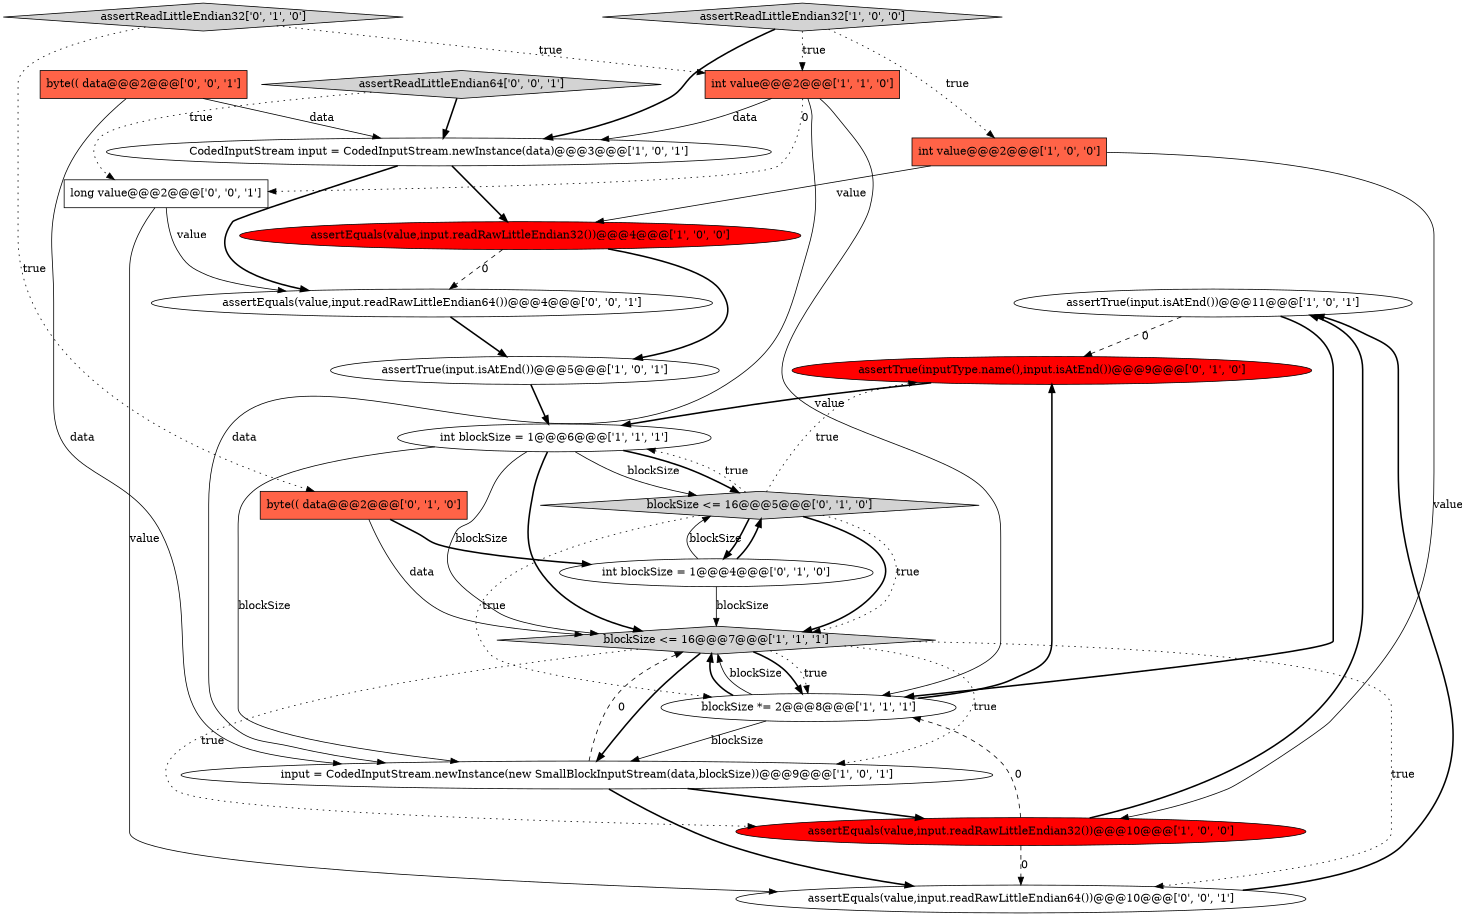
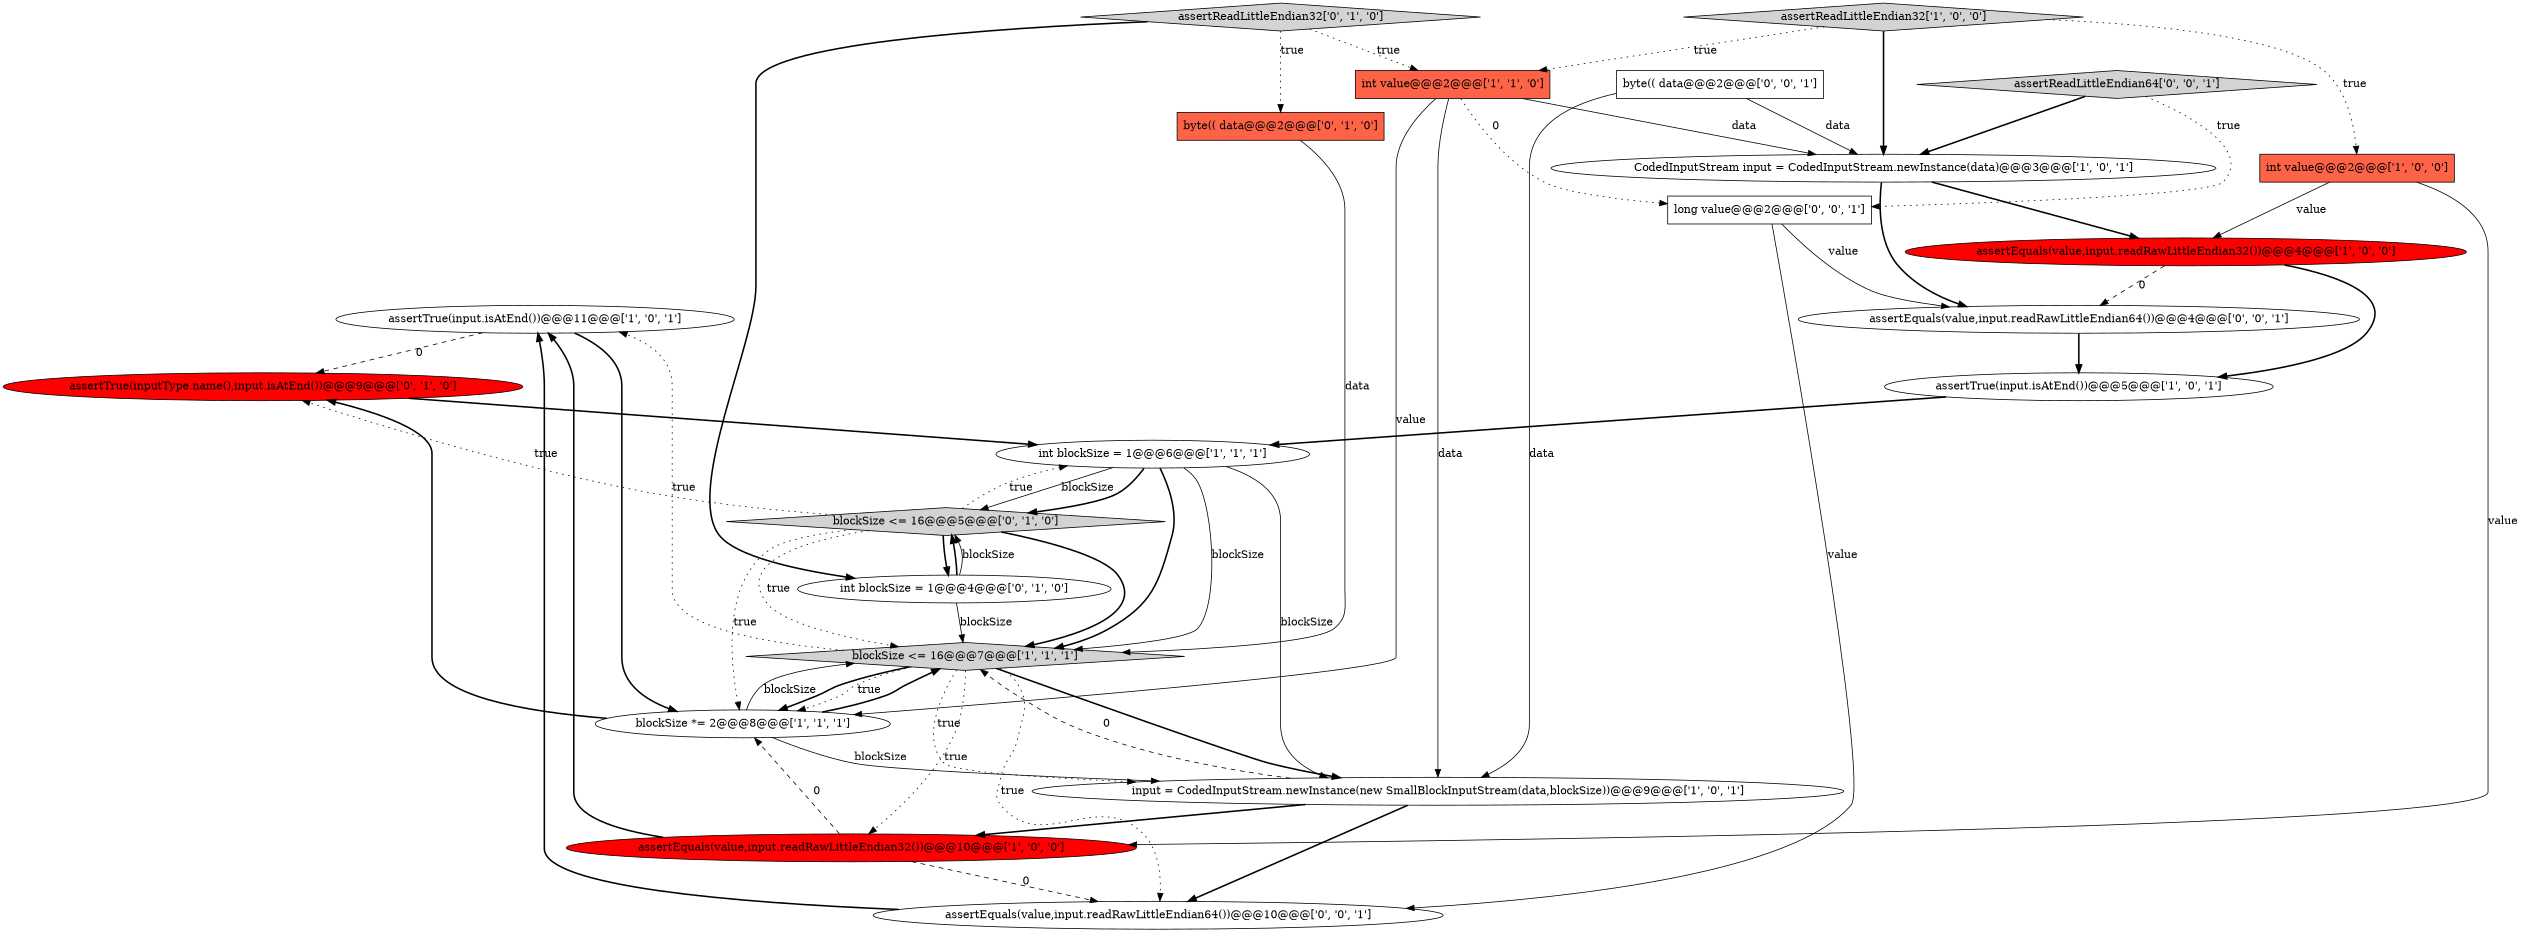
node "byte(( data@@@2@@@['0', '0', '1']": fillcolor tomato -> white
edge "blockSize <= 16@@@7@@@['1', '1', '1']" -> "assertTrue(input.isAtEnd())@@@11@@@['1', '0', '1']": added, label "true"
edge "byte(( data@@@2@@@['0', '1', '0']" -> "int blockSize = 1@@@4@@@['0', '1', '0']": now "assertReadLittleEndian32['0', '1', '0']" -> "int blockSize = 1@@@4@@@['0', '1', '0']"
